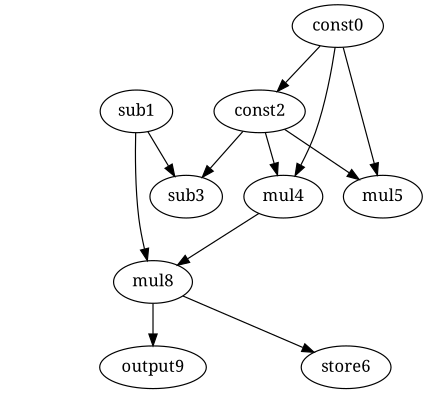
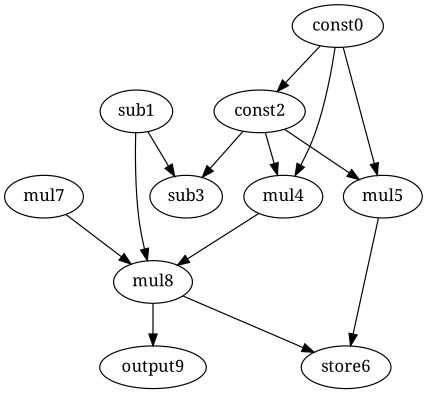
node "mul7": added
edge "mul5" -> "store6": added
